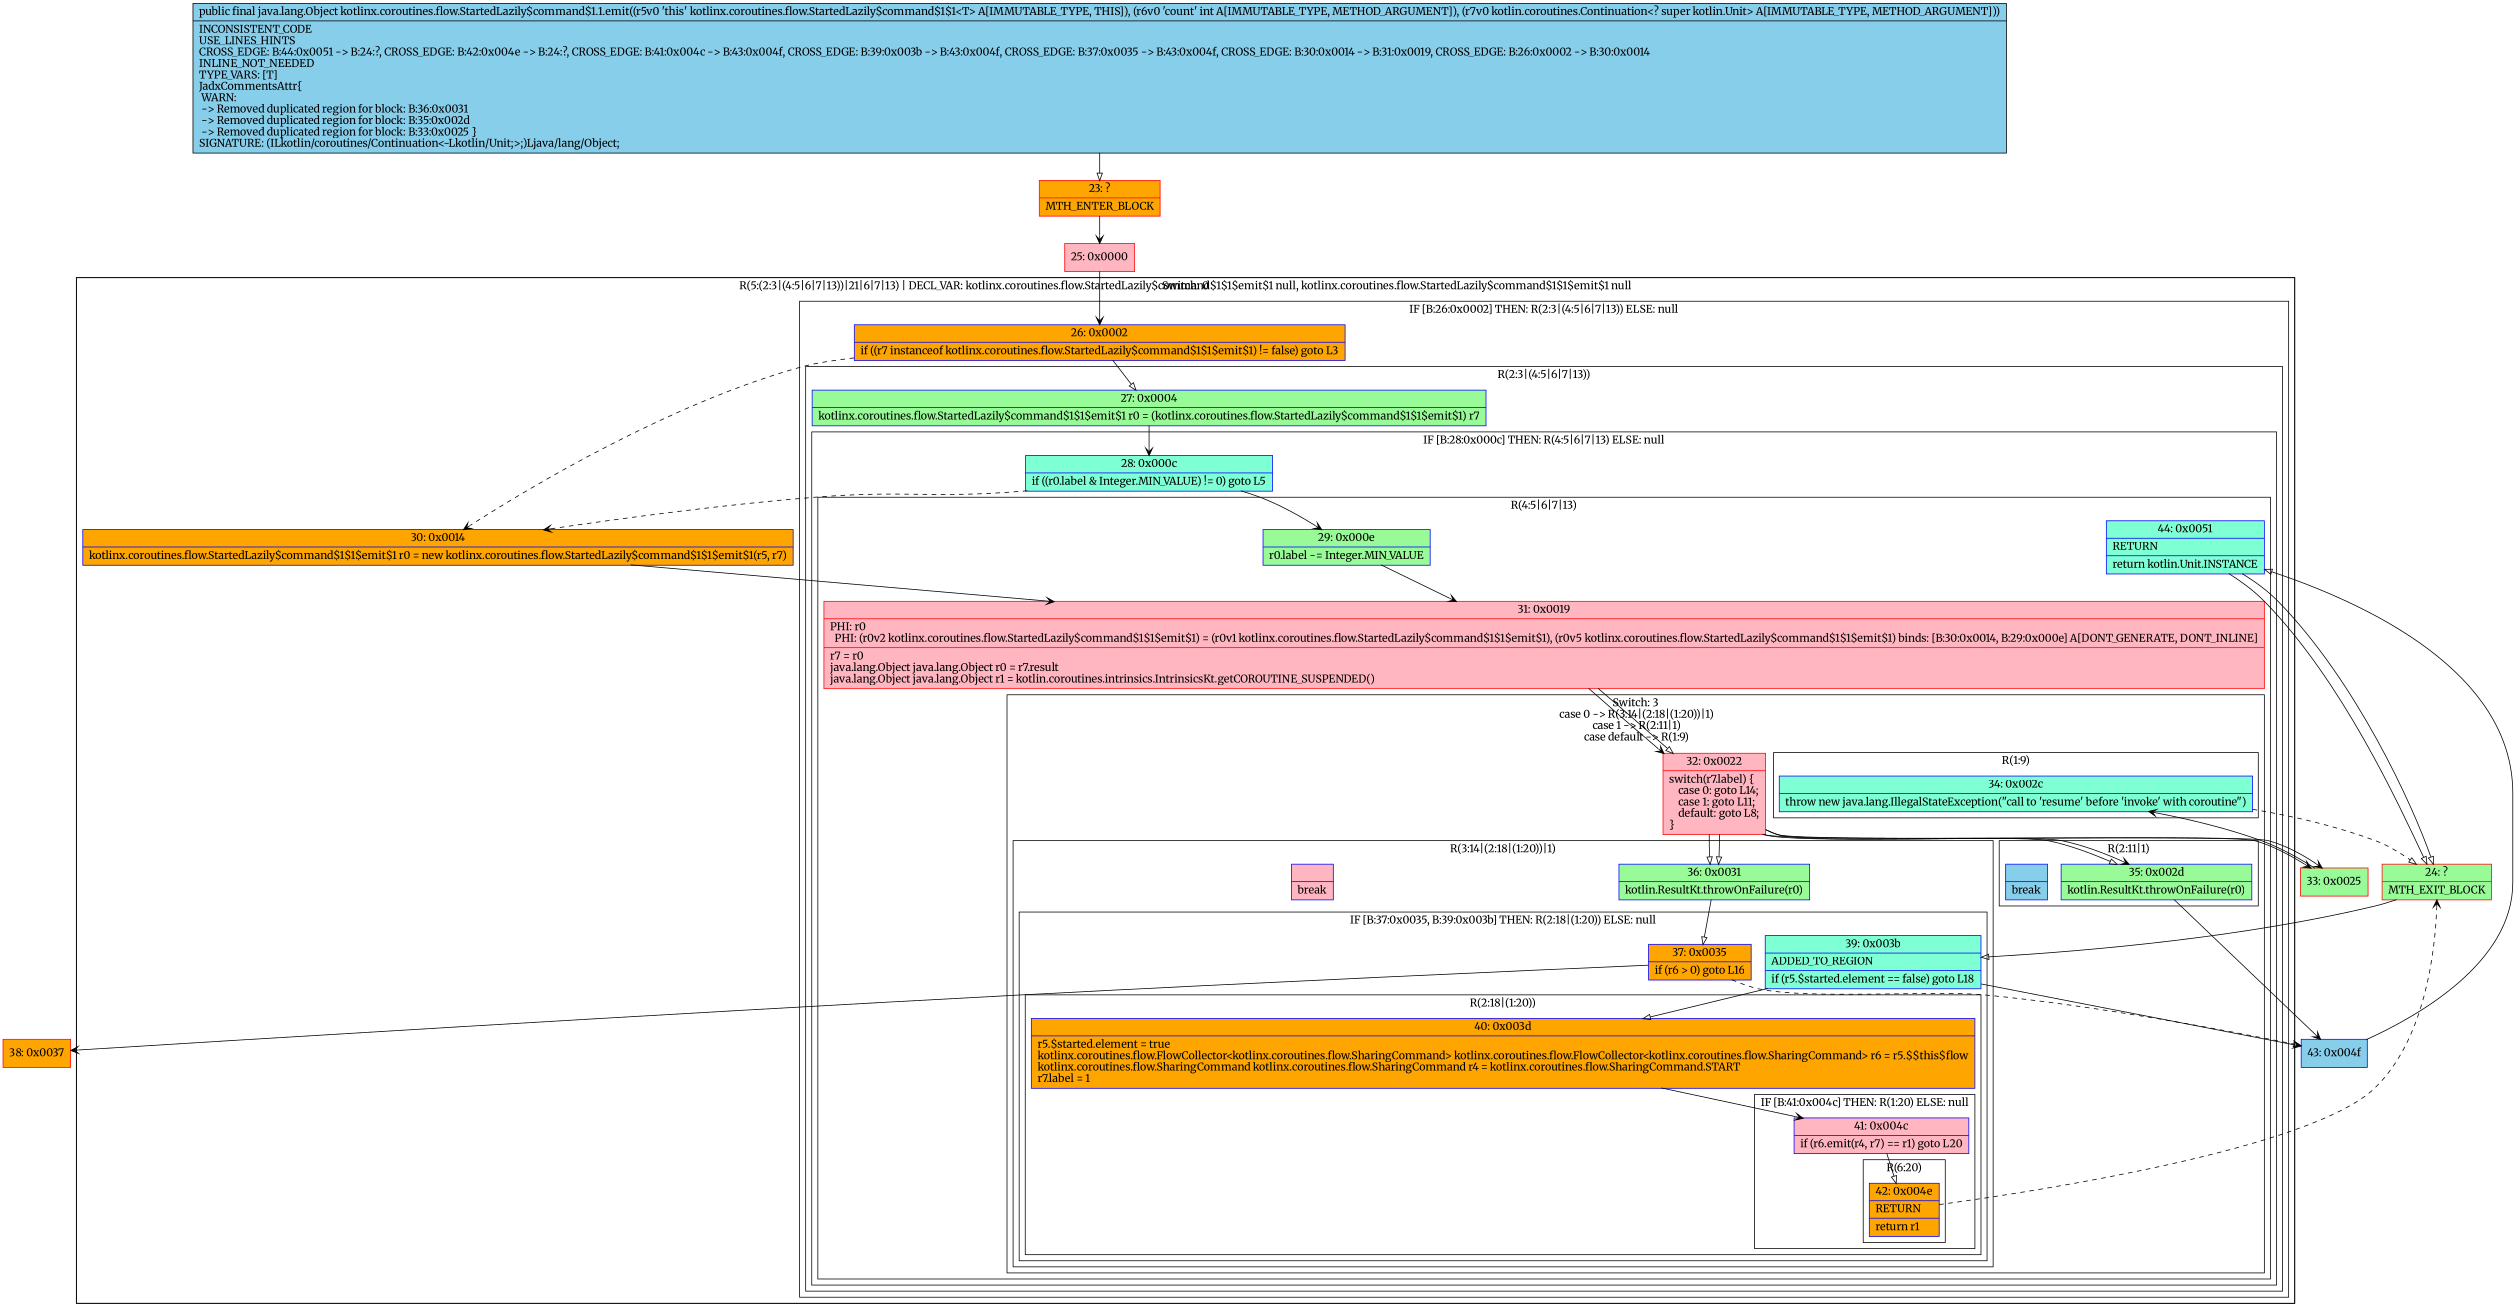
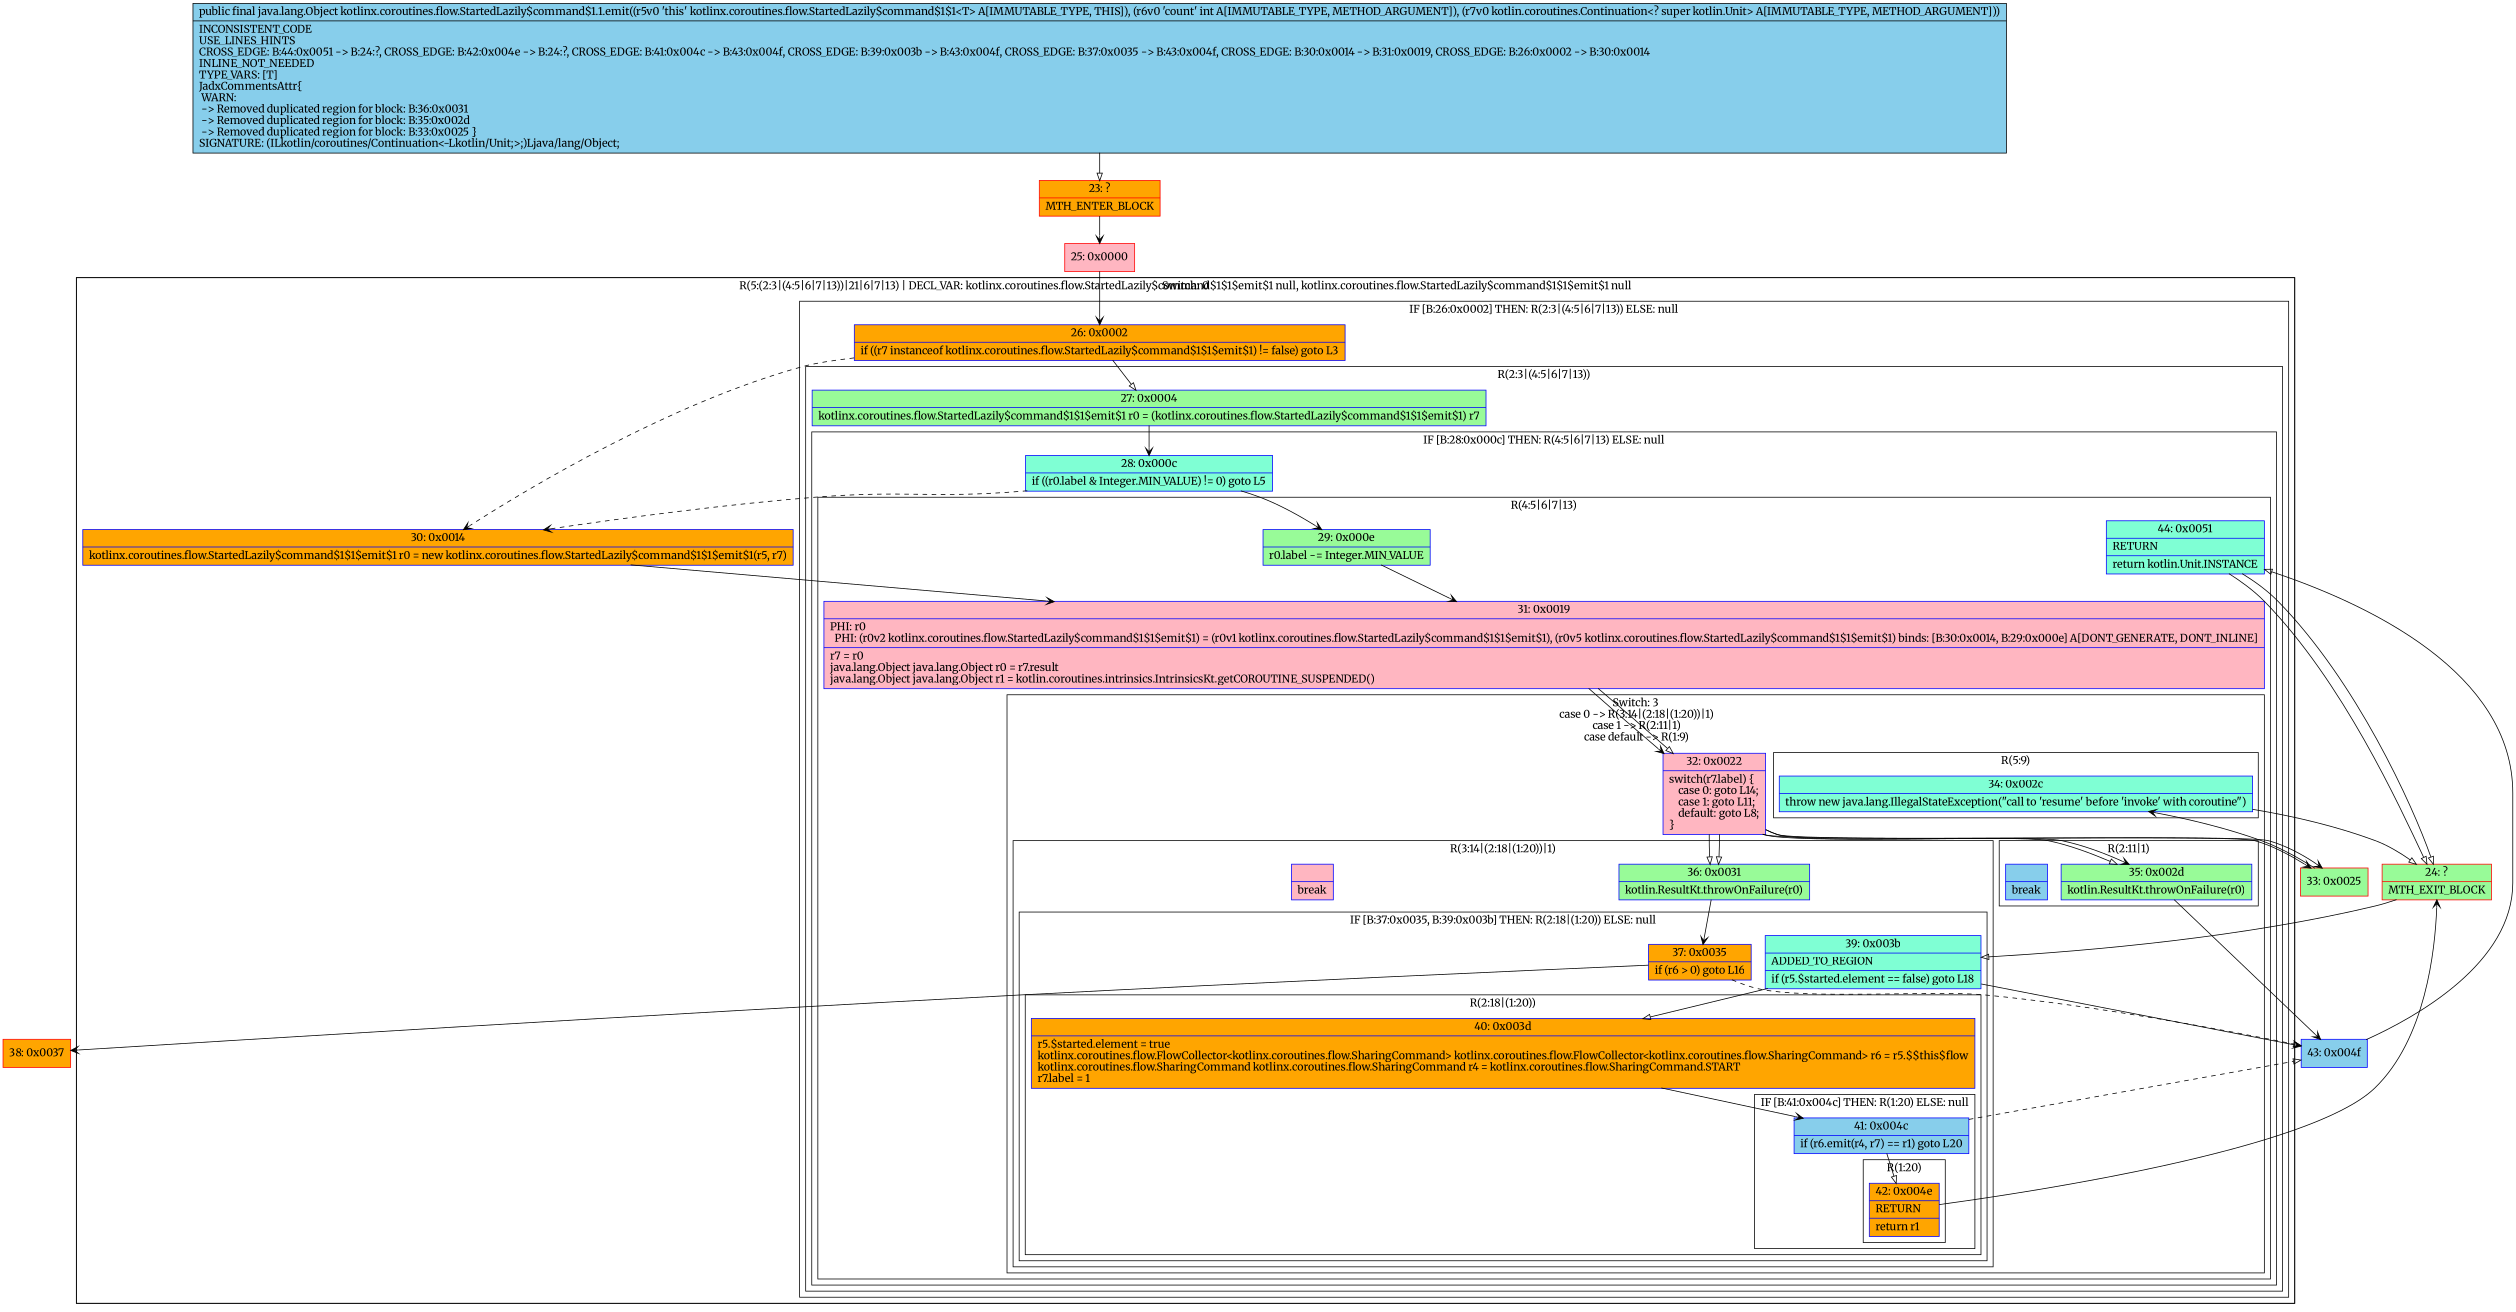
node "31: 0x0019": color red -> blue
cluster "R(1:9)": label "R(1:9)" -> "R(5:9)"
node "32: 0x0022": color red -> blue
edge "34: 0x002c" -> "24: ?": style dashed -> solid
edge "36: 0x0031" -> "37: 0x0035": arrowhead onormal -> vee
edge "41: 0x004c" -> "43: 0x004f": added
node "41: 0x004c": fillcolor lightpink -> skyblue
edge "42: 0x004e" -> "24: ?": style dashed -> solid
cluster "R(6:20)": label "R(6:20)" -> "R(1:20)"
